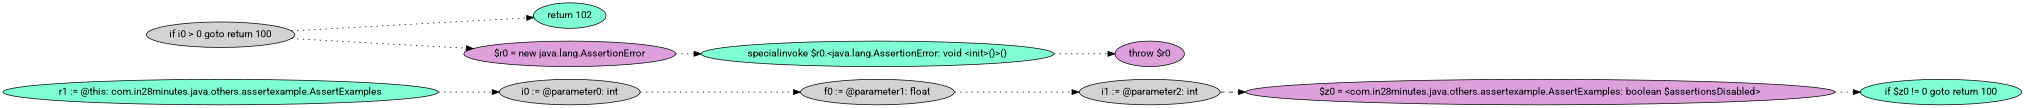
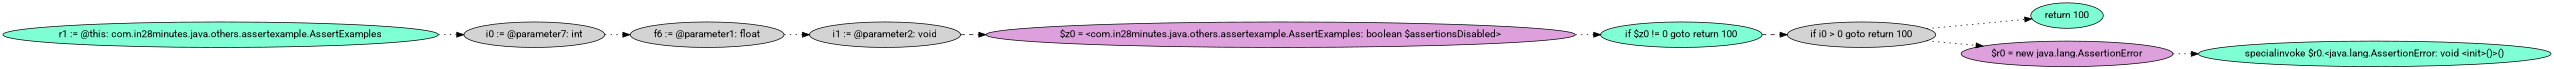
node "return 102": label "return 102" -> "return 100"
edge "if $z0 != 0 goto return 100" -> "if i0 > 0 goto return 100": added
node "throw $r0": removed
node "i0 := @parameter0: int": label "i0 := @parameter0: int" -> "i0 := @parameter7: int"
node "f0 := @parameter1: float": label "f0 := @parameter1: float" -> "f6 := @parameter1: float"
node "i1 := @parameter2: int": label "i1 := @parameter2: int" -> "i1 := @parameter2: void"
